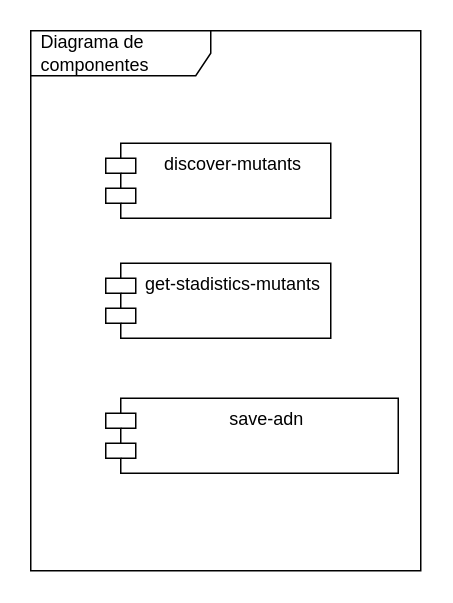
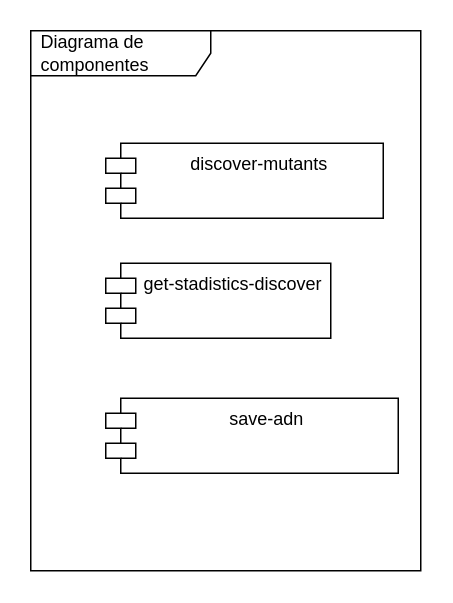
node "discover-mutants": size 225x75 -> 278x75
node "get-stadistics-mutants": label "get-stadistics-mutants" -> "get-stadistics-discover"
